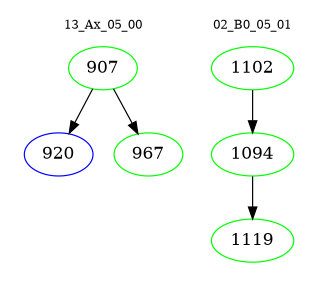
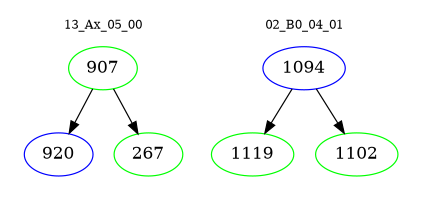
cluster "02_B0_05_01": label "02_B0_05_01" -> "02_B0_04_01"
edge "1102" -> "1094": reversed
node "967": label "967" -> "267"
node "1094": color green -> blue
